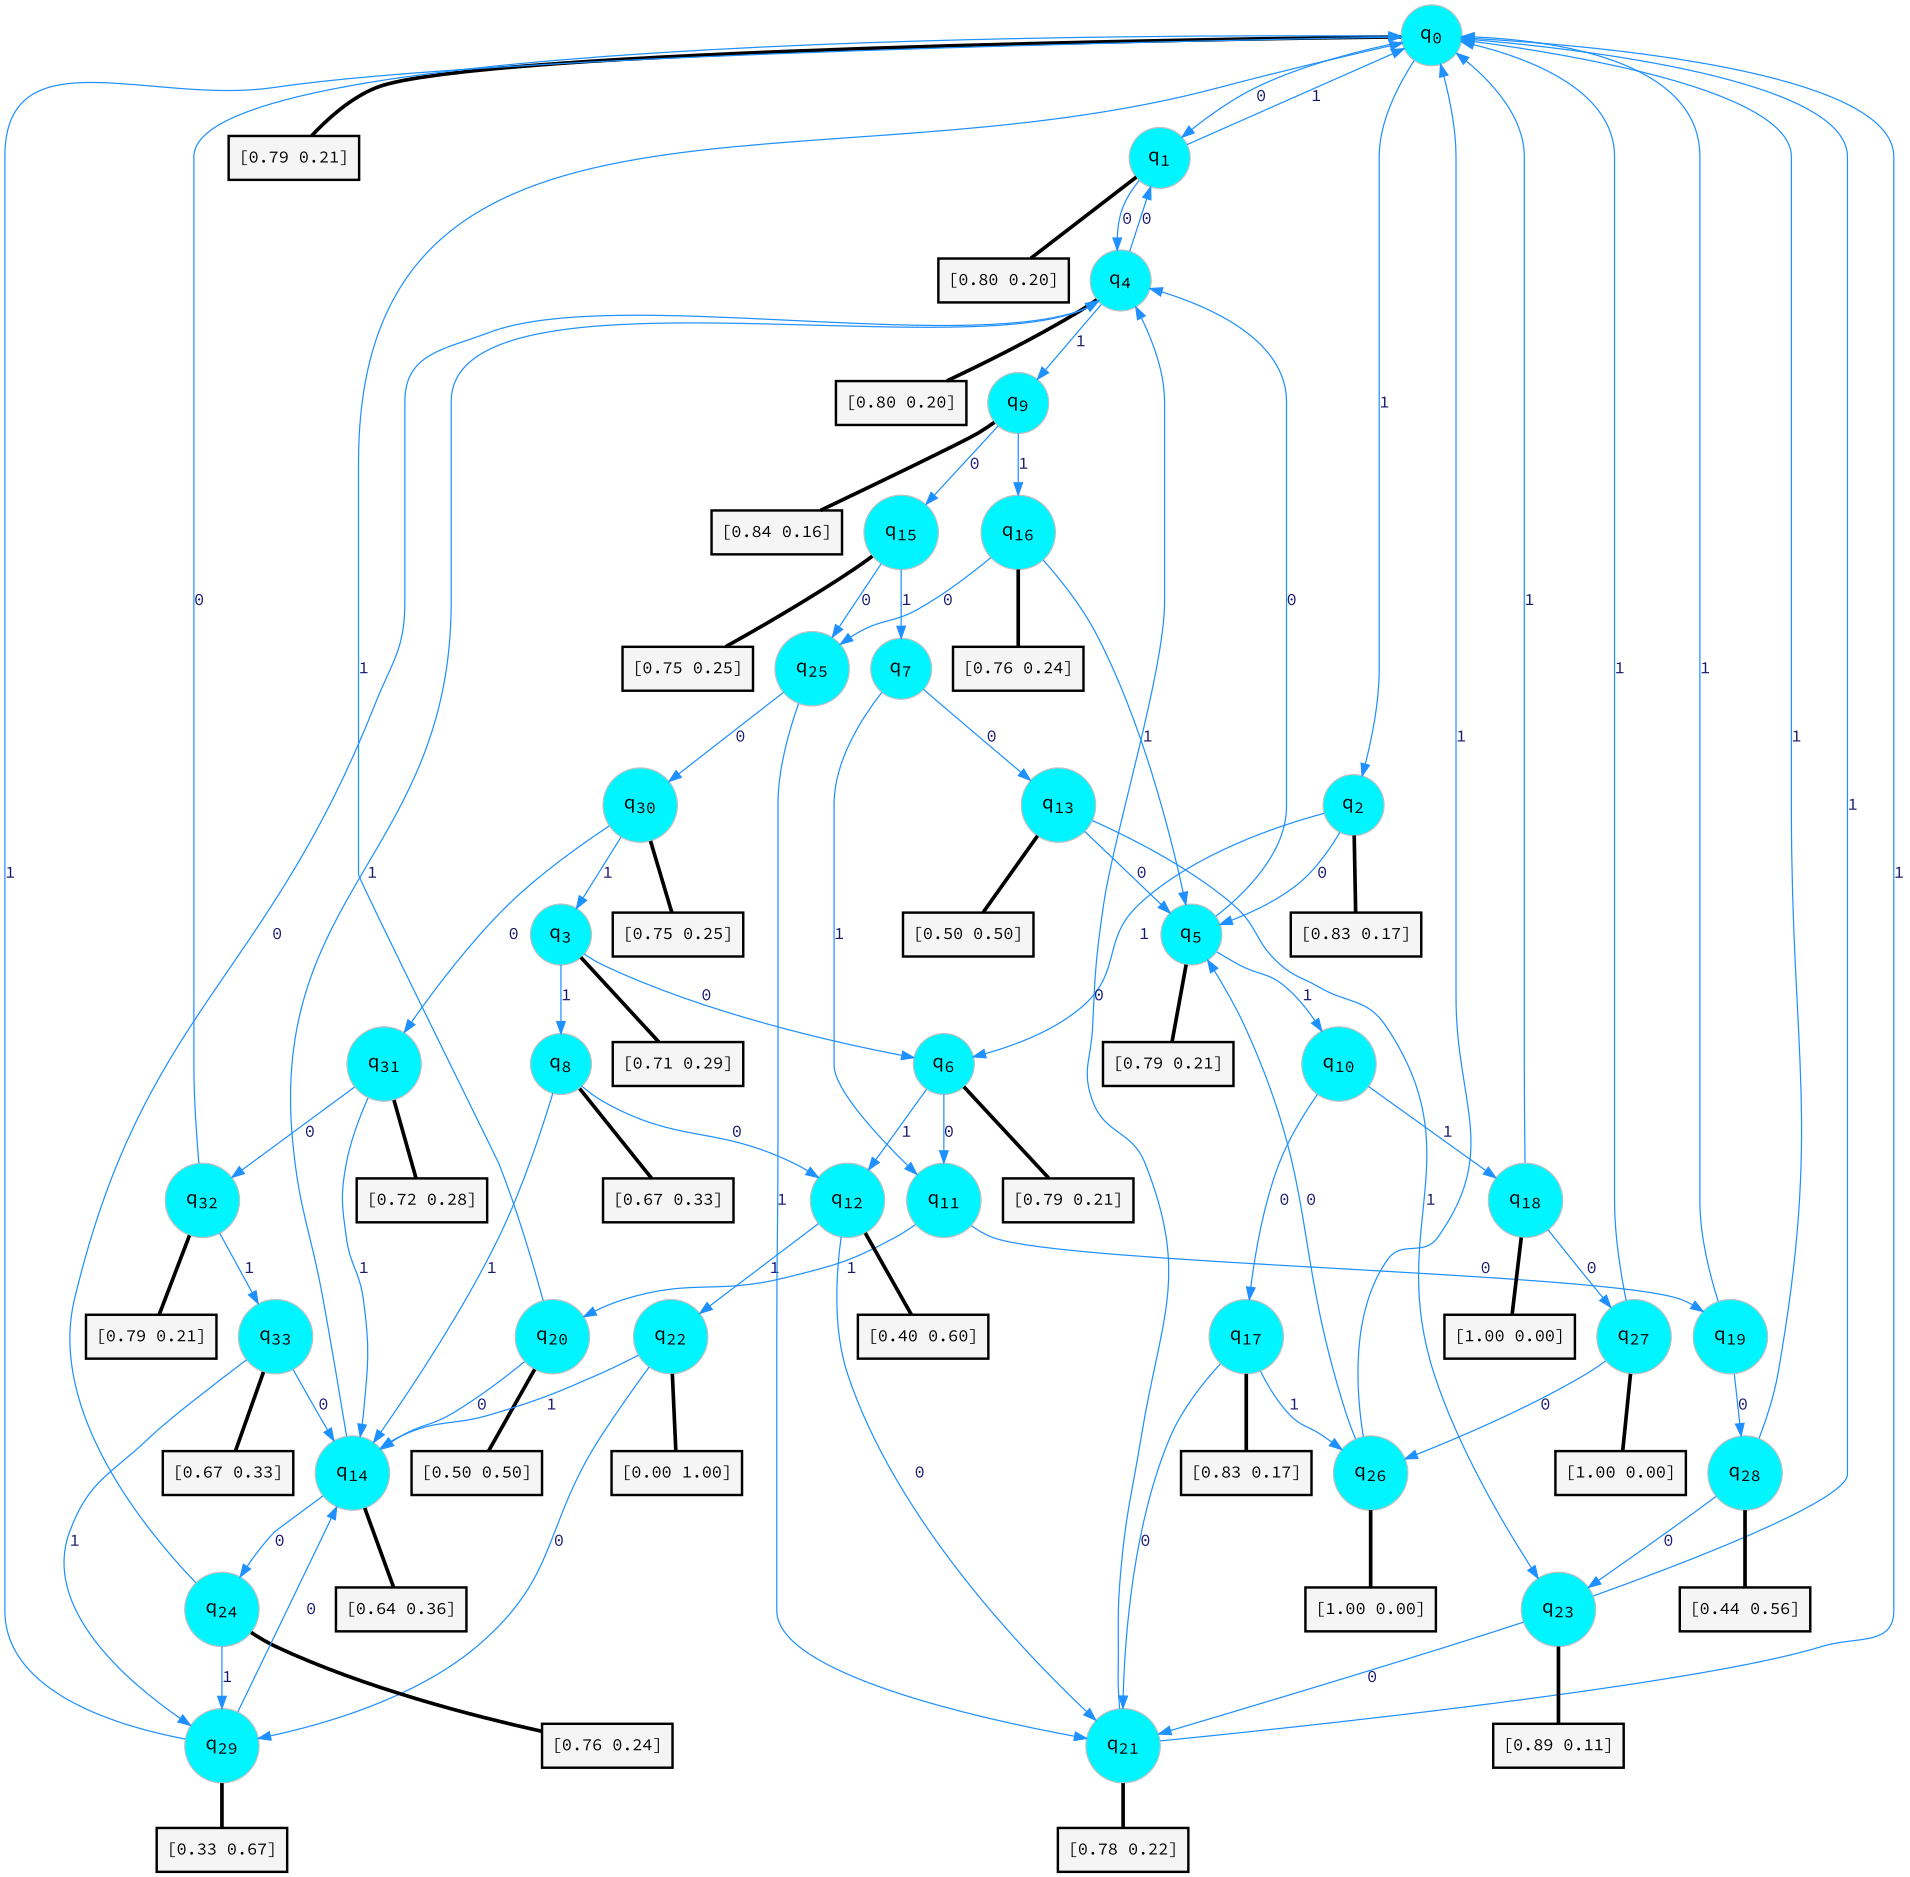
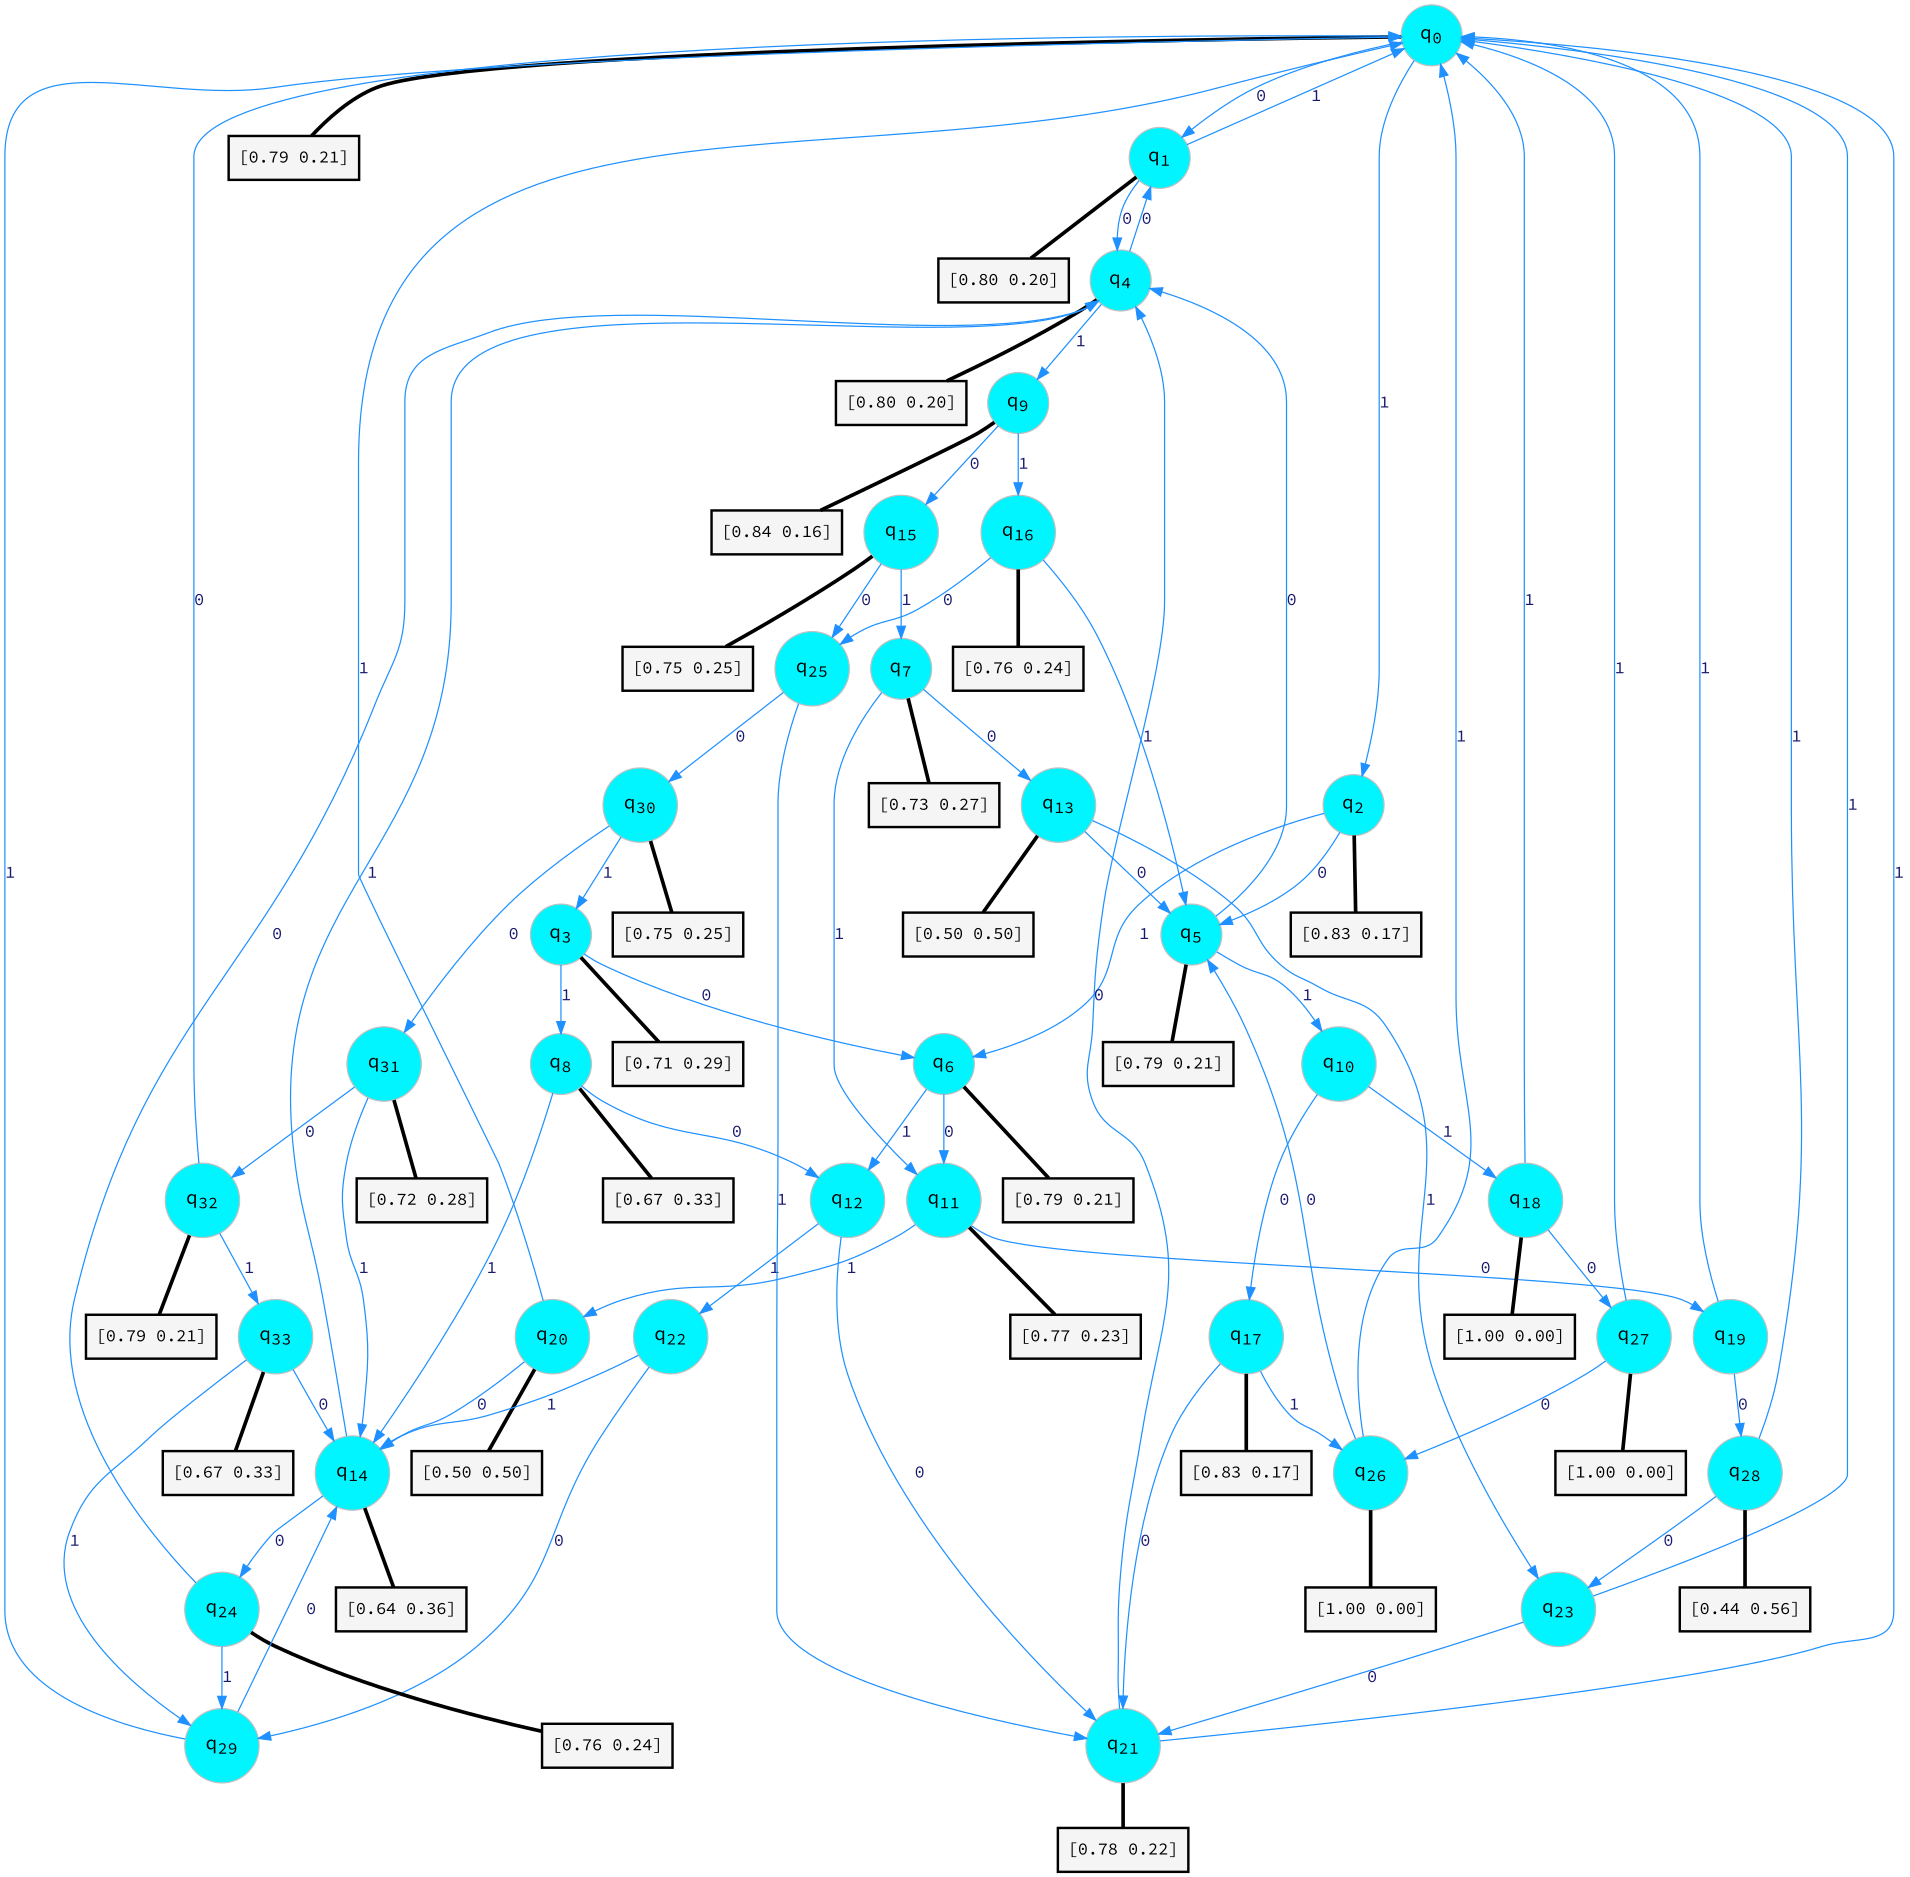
node "[0.73 0.27]": added
node "[0.40 0.60]": removed
node "[0.77 0.23]": added
node "[0.00 1.00]": removed
node "[0.89 0.11]": removed
node "[0.33 0.67]": removed
